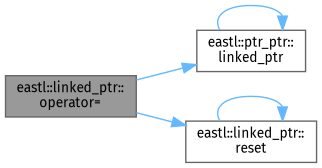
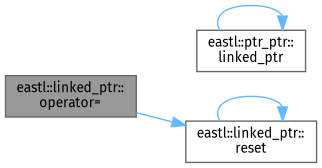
edge "eastl::linked_ptr:: operator=" -> "eastl::ptr_ptr:: linked_ptr": removed
